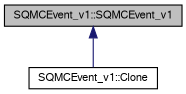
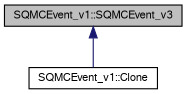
node "SQMCEvent_v1::SQMCEvent_v1": label "SQMCEvent_v1::SQMCEvent_v1" -> "SQMCEvent_v1::SQMCEvent_v3"
